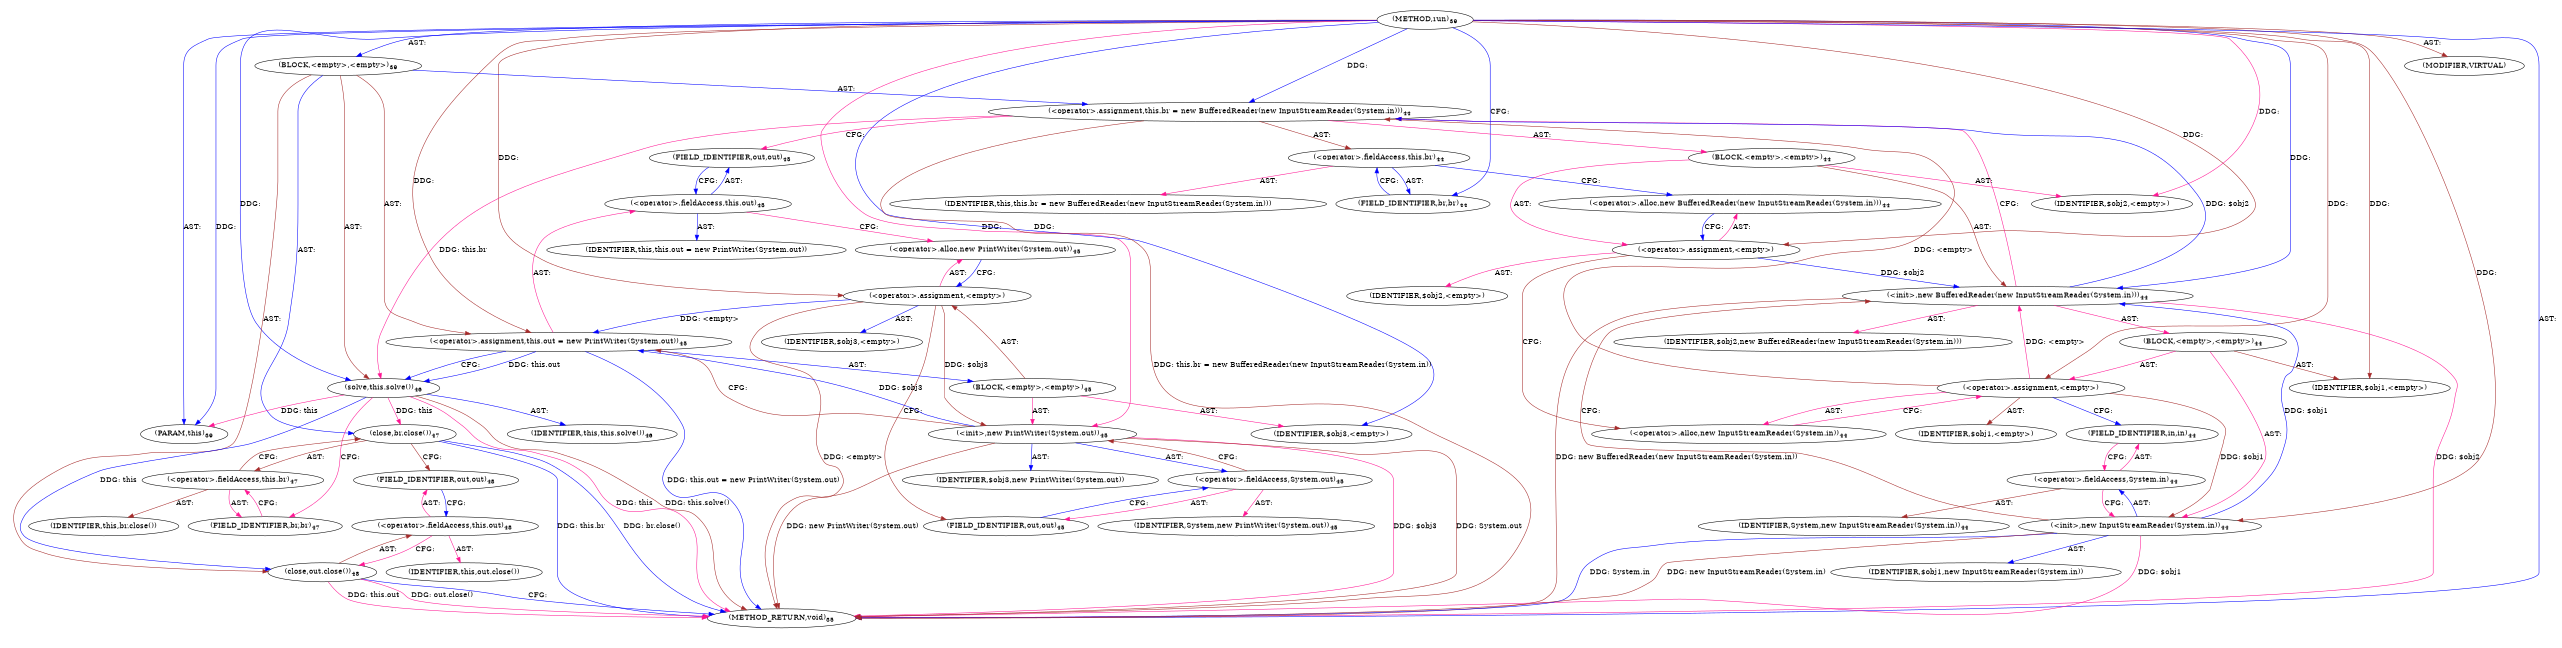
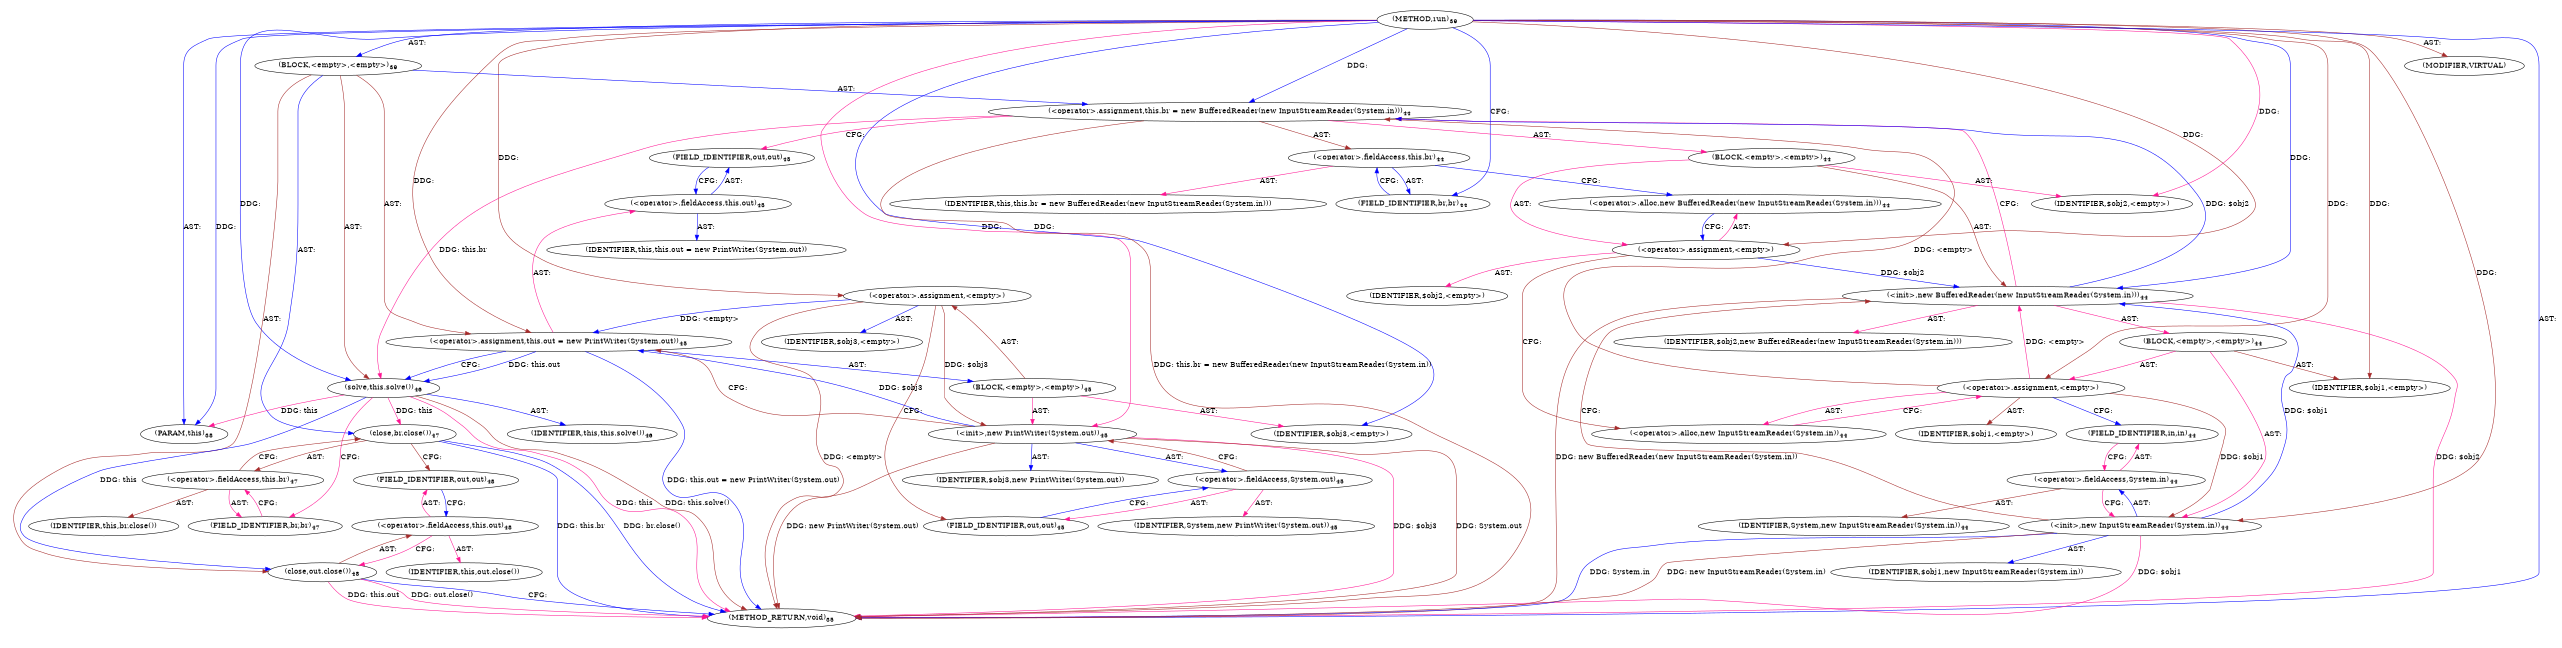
node "(<operator>.alloc,new PrintWriter(System.out))": removed
node "(PARAM,this)": text "39" -> "38"
